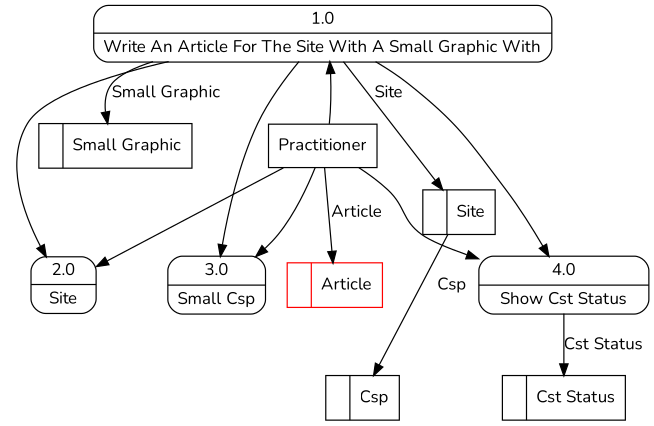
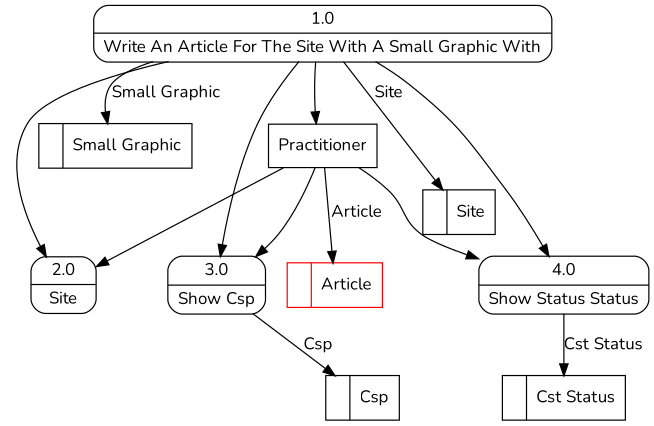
edge "Practitioner" -> "1.0": reversed
node "3.0": text "Small Csp" -> "Show Csp"
edge "Site" -> "Csp": now "3.0" -> "Csp"
node "4.0": text "Show Cst Status" -> "Show Status Status"
